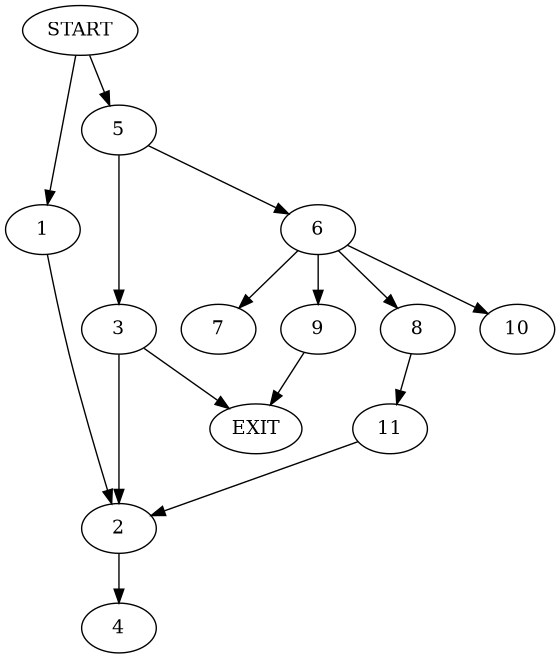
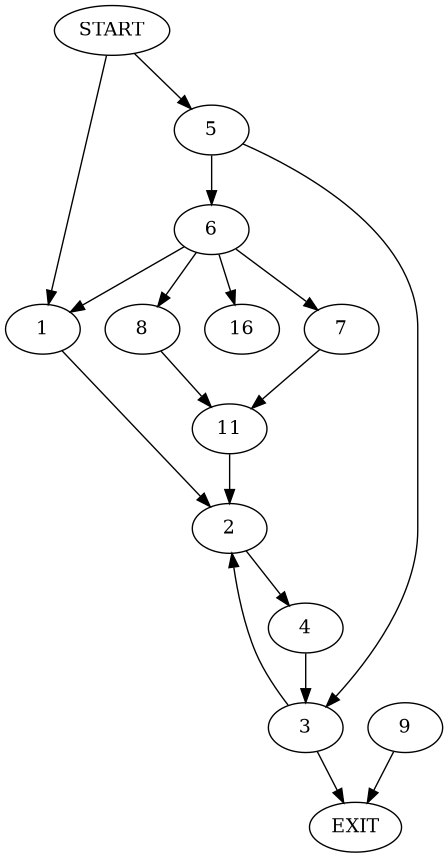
edge "6" -> "9": now "6" -> "1"
node "10": label "10" -> "16"
edge "7" -> "11": added
edge "4" -> "3": added
